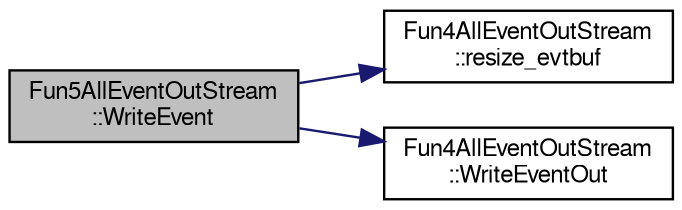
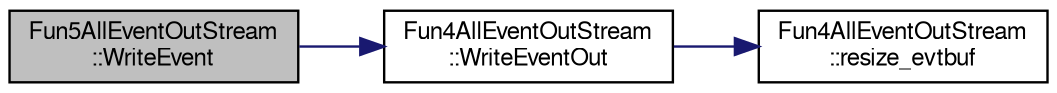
edge "Fun5AllEventOutStream ::WriteEvent" -> "Fun4AllEventOutStream ::resize_evtbuf": now "Fun4AllEventOutStream ::WriteEventOut" -> "Fun4AllEventOutStream ::resize_evtbuf"
